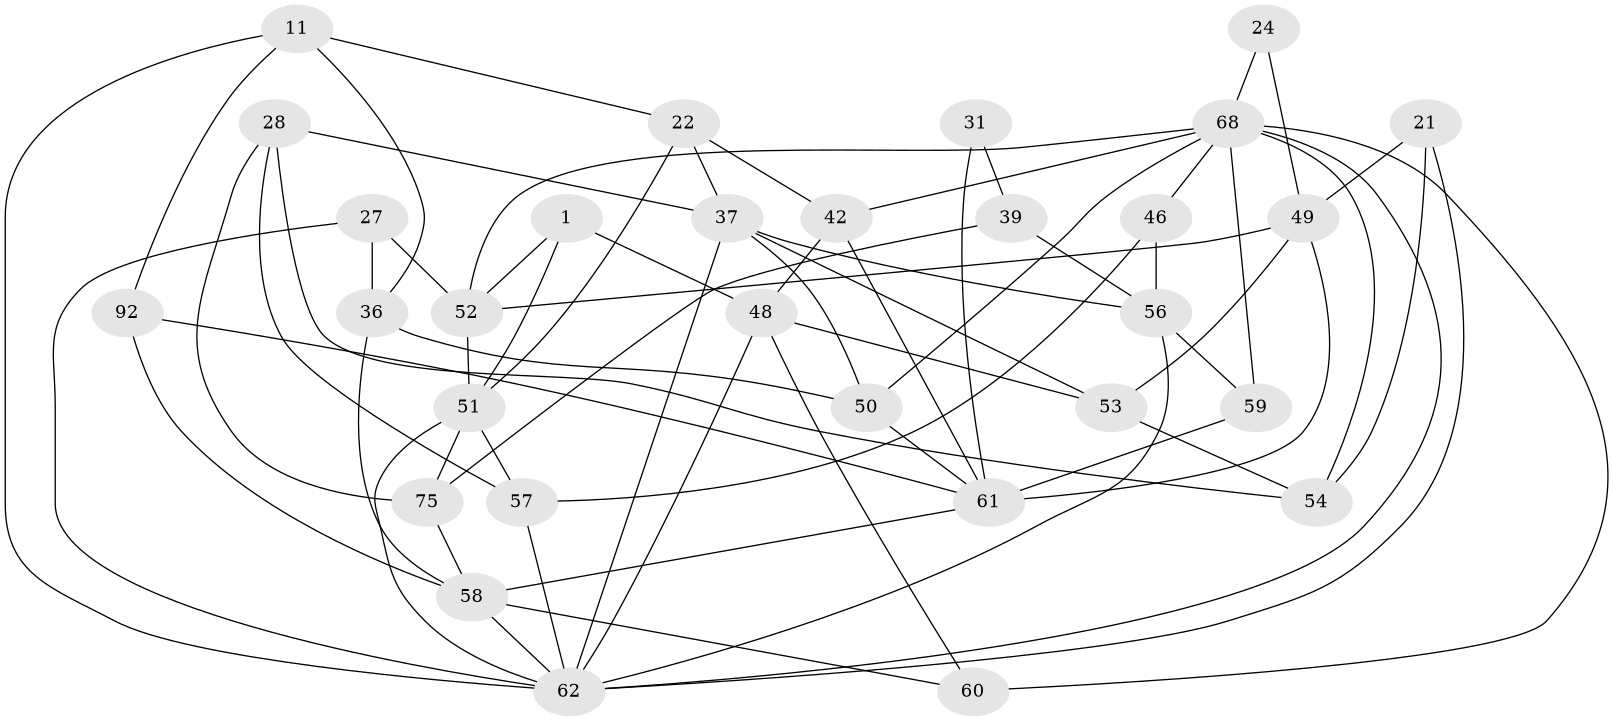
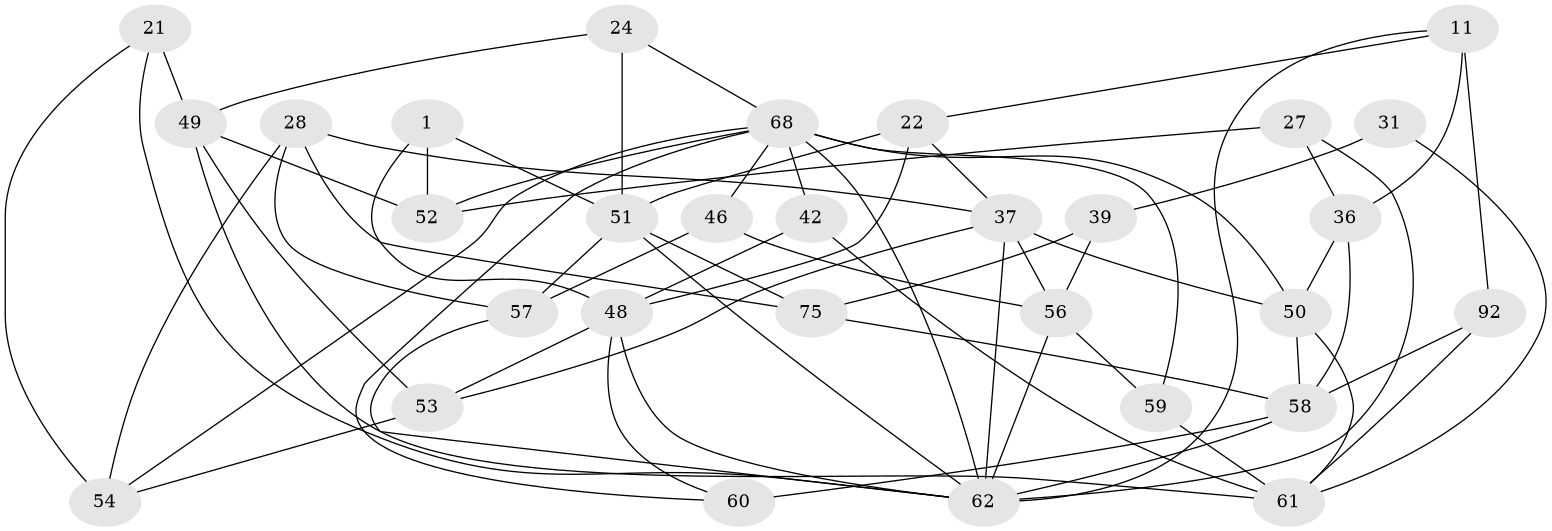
edge "22" -- "42": now "22" -- "48"
edge "52" -- "51": now "24" -- "51"
edge "61" -- "58": now "50" -- "58"
